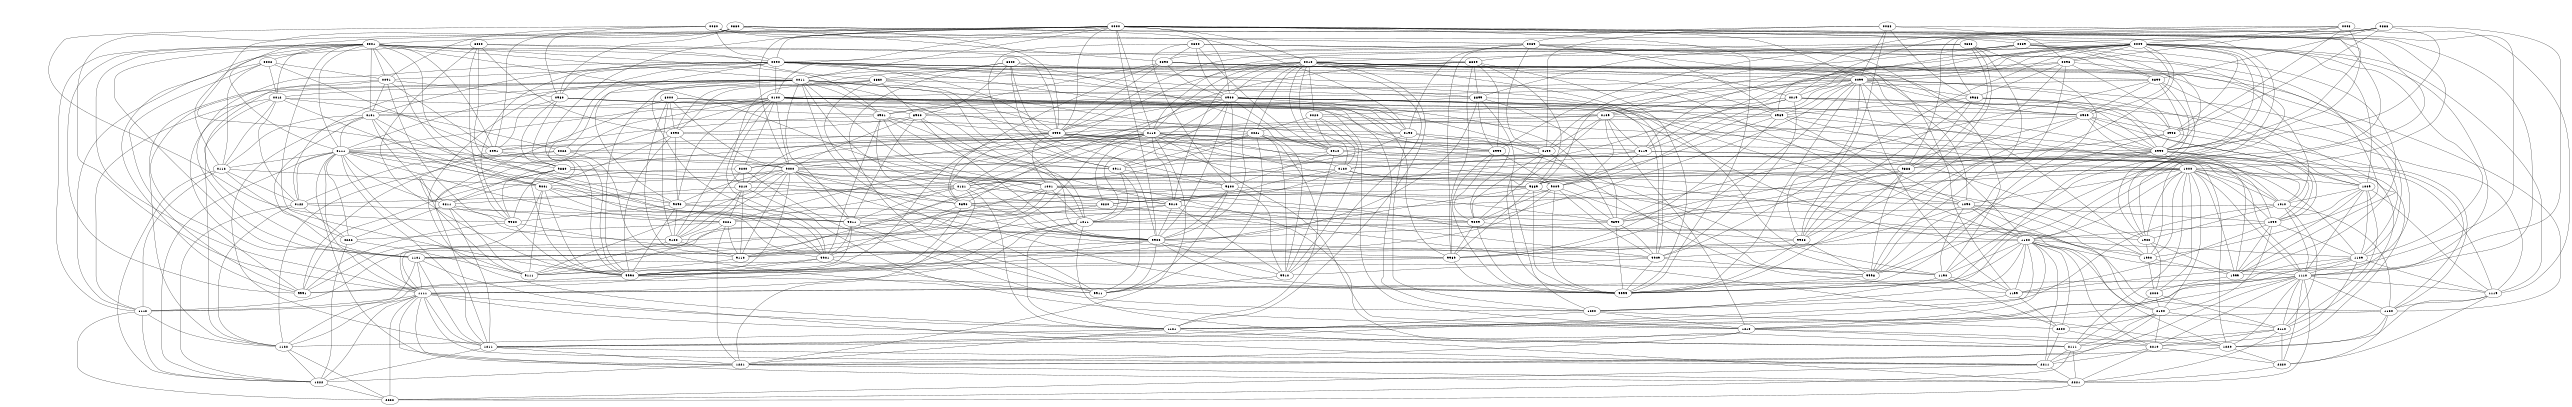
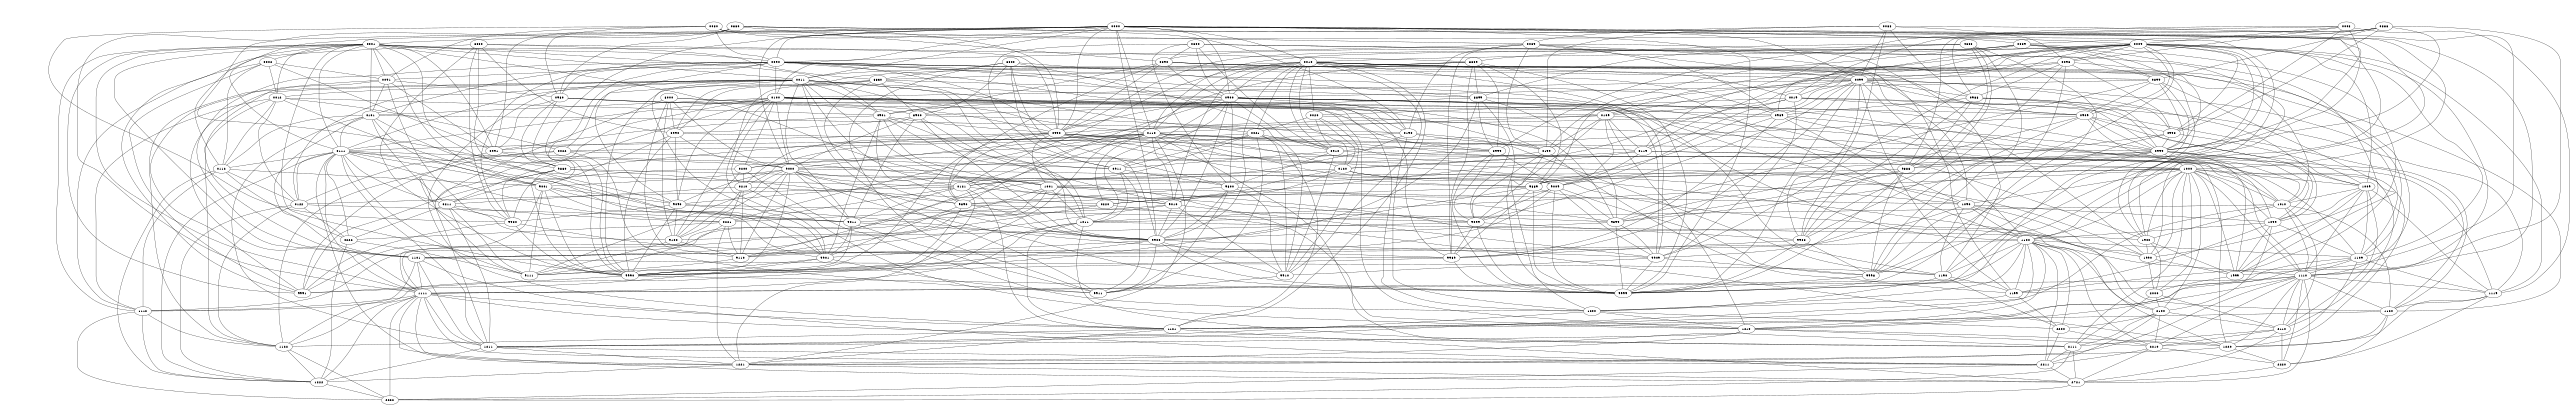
node "2221": label "2221" -> "2721"
